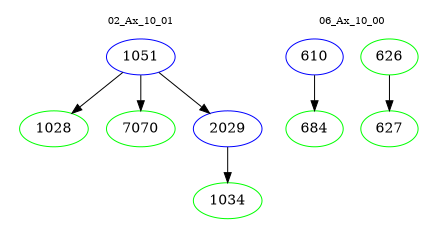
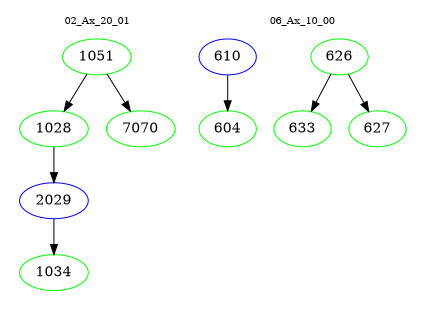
cluster "02_Ax_10_01": label "02_Ax_10_01" -> "02_Ax_20_01"
node "1051": color blue -> green
edge "1051" -> "2029": now "1028" -> "2029"
node "633": added
node "684": label "684" -> "604"
